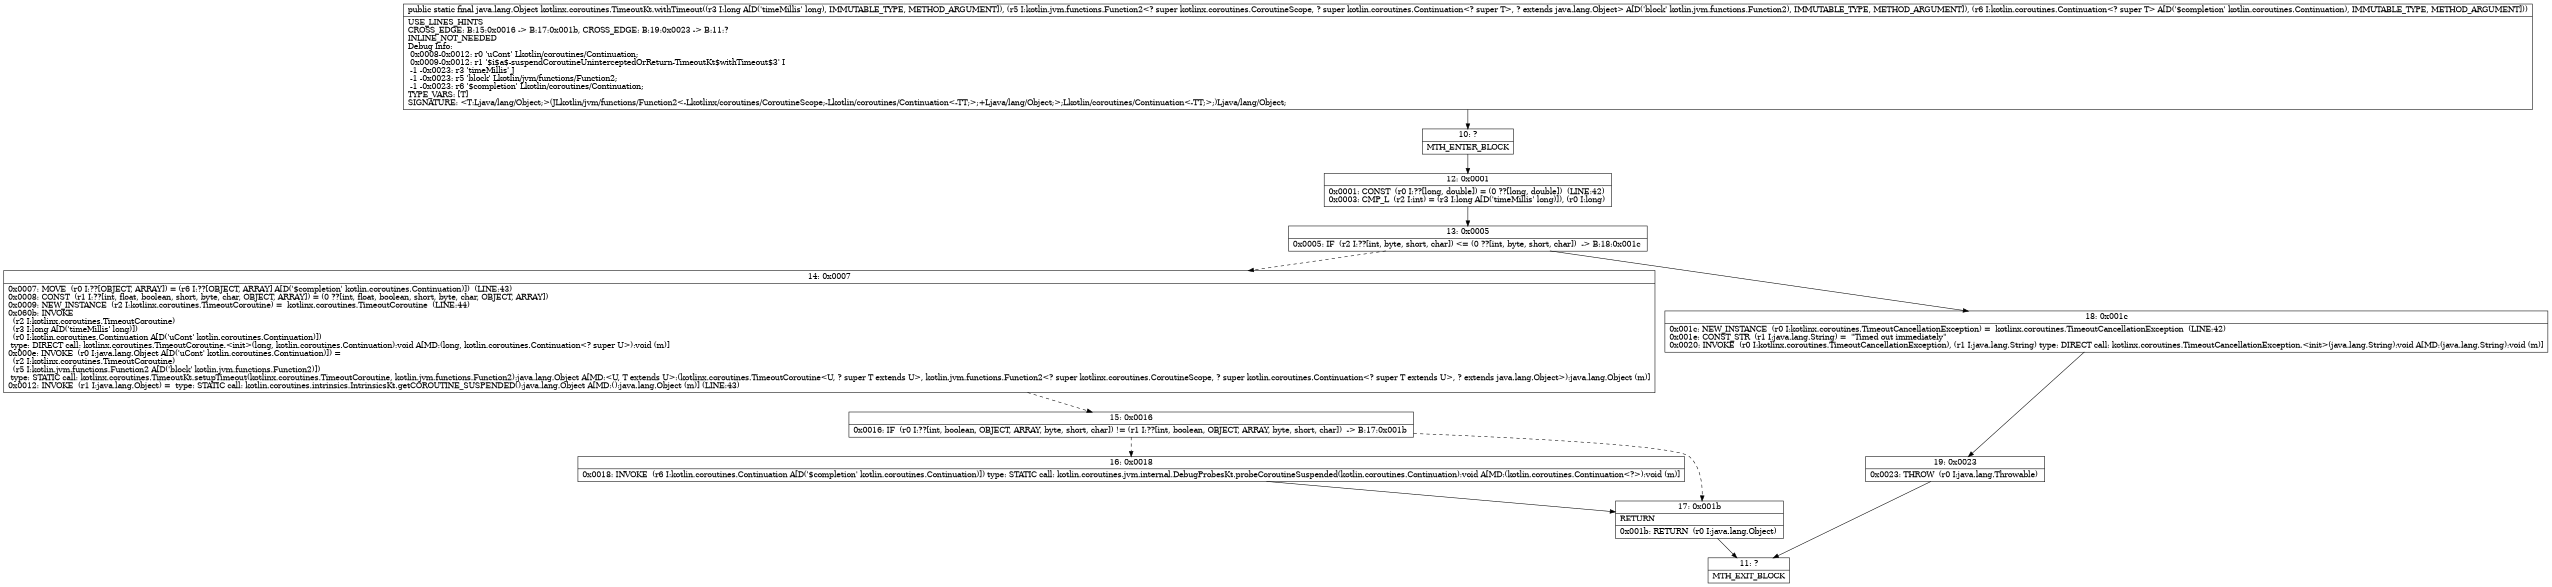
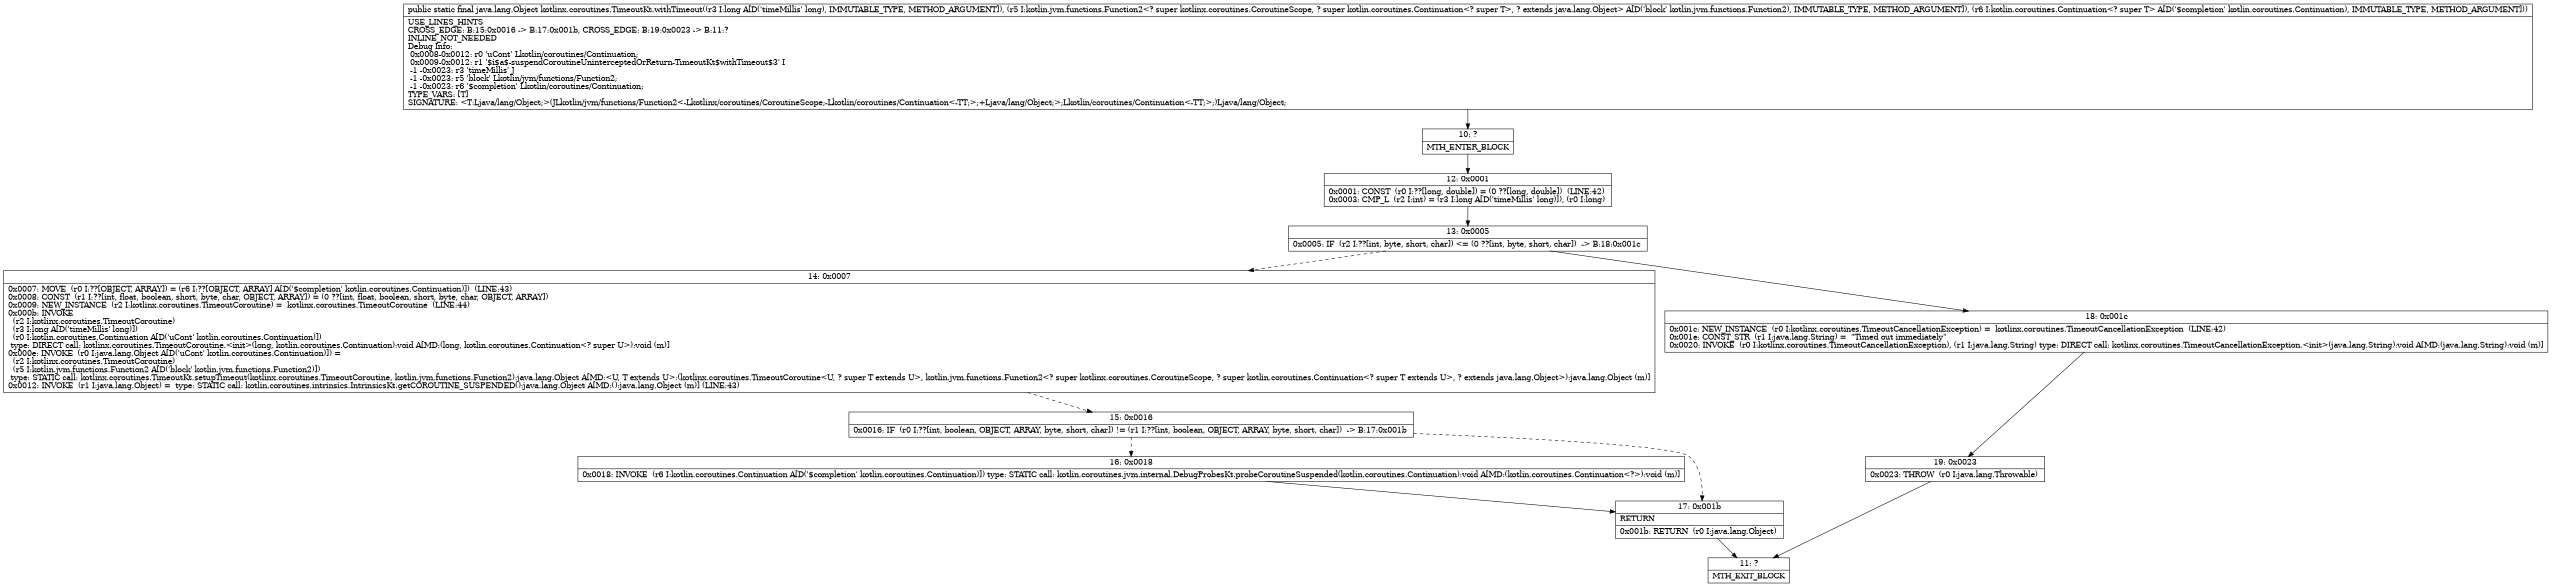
node "14: 0x0007": text "0x060b: INVOKE" -> "0x000b: INVOKE"
